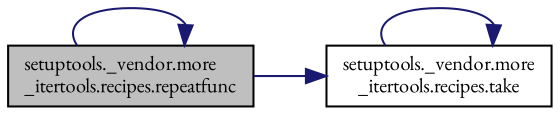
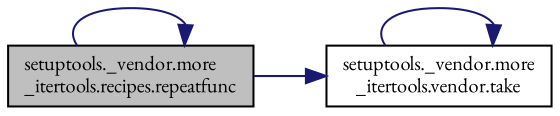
node "setuptools._vendor.more _itertools.recipes.take": label "setuptools._vendor.more _itertools.recipes.take" -> "setuptools._vendor.more _itertools.vendor.take"
